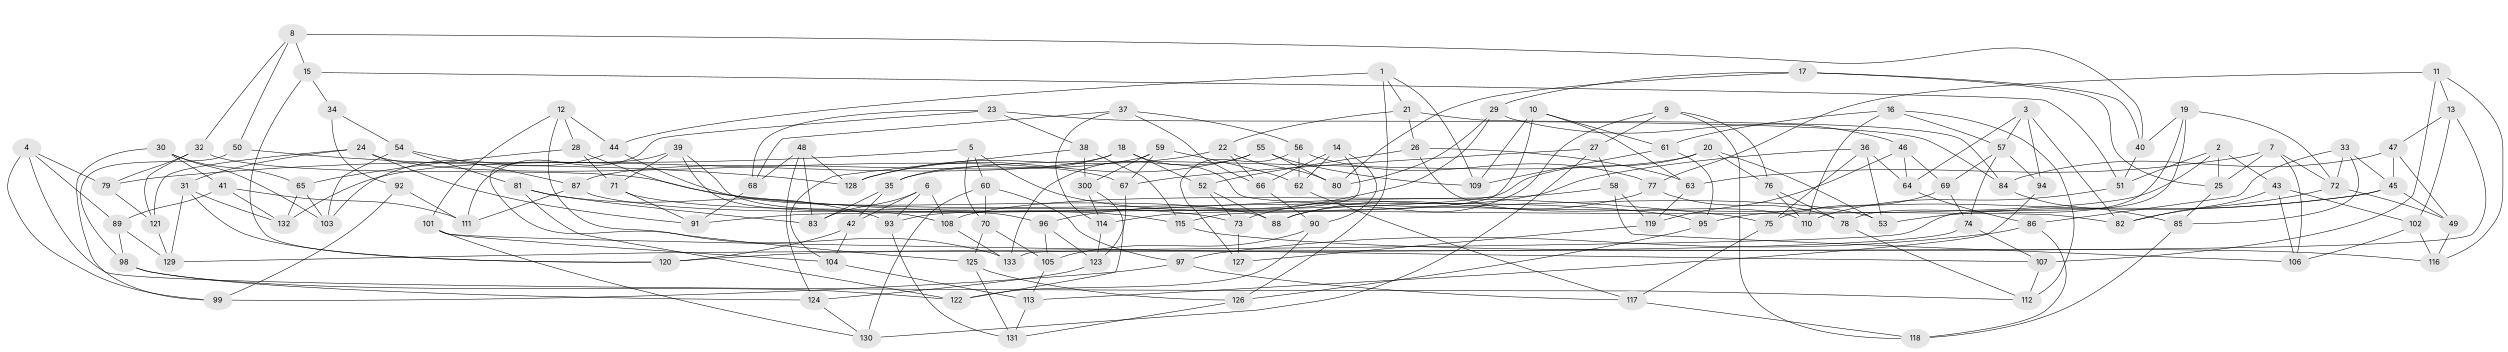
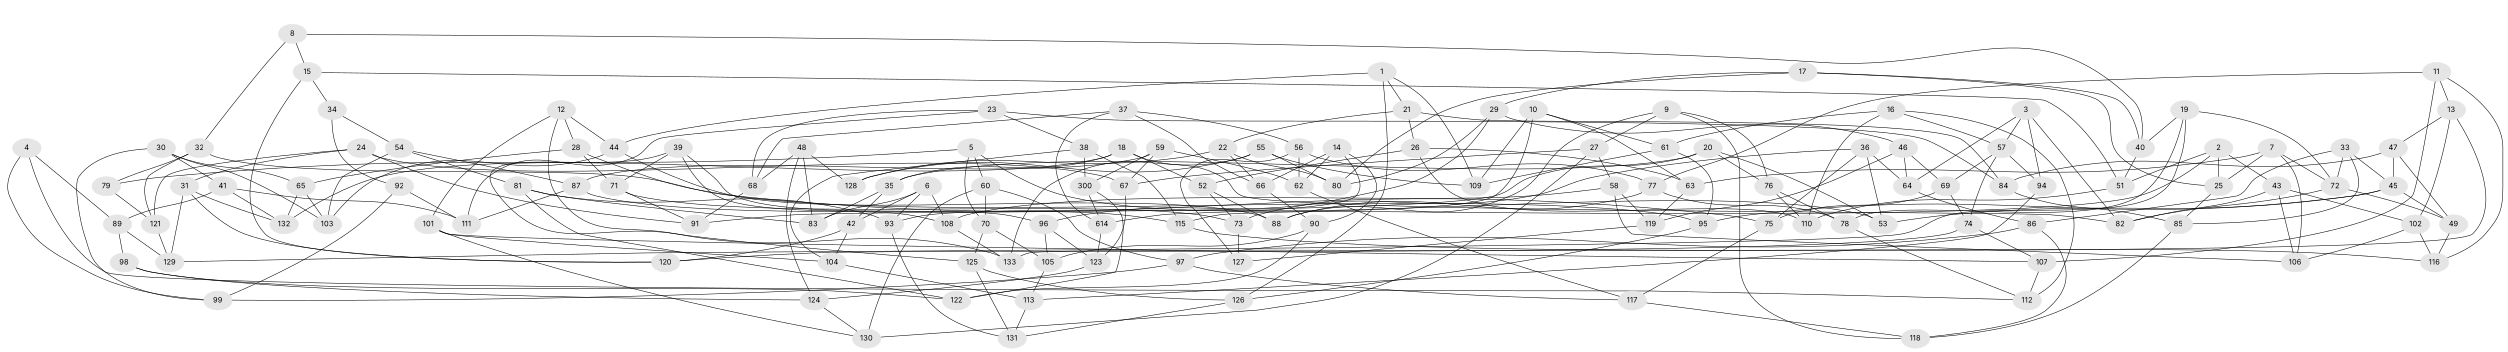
node "50": removed
edge "4" -- "79": removed
node "114": label "114" -> "614"
